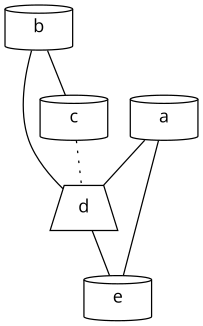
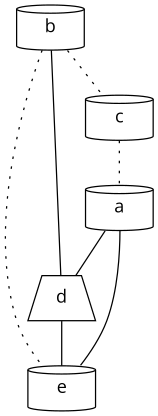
edge "b" -- "c": style solid -> dotted
edge "c" -- "d": now "c" -- "a"
edge "b" -- "e": added
